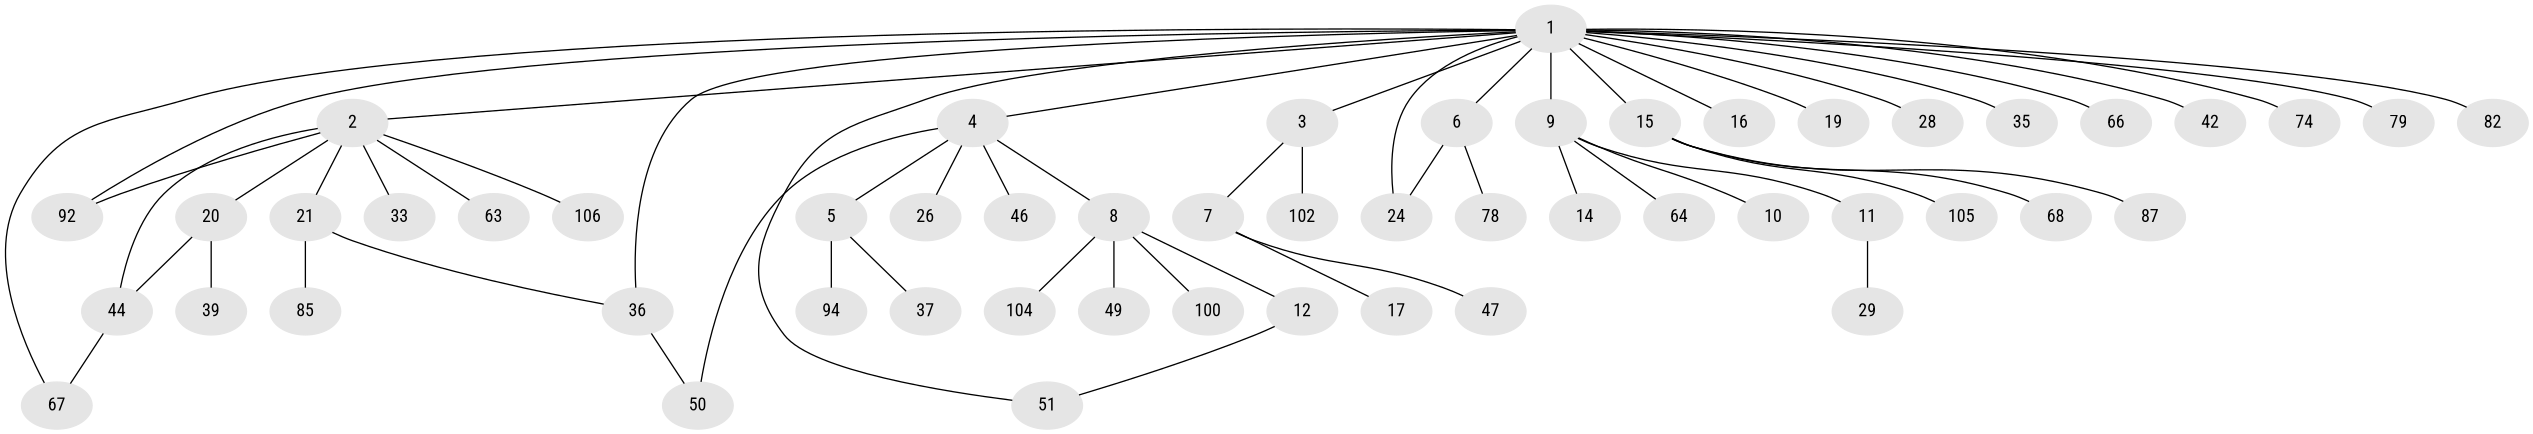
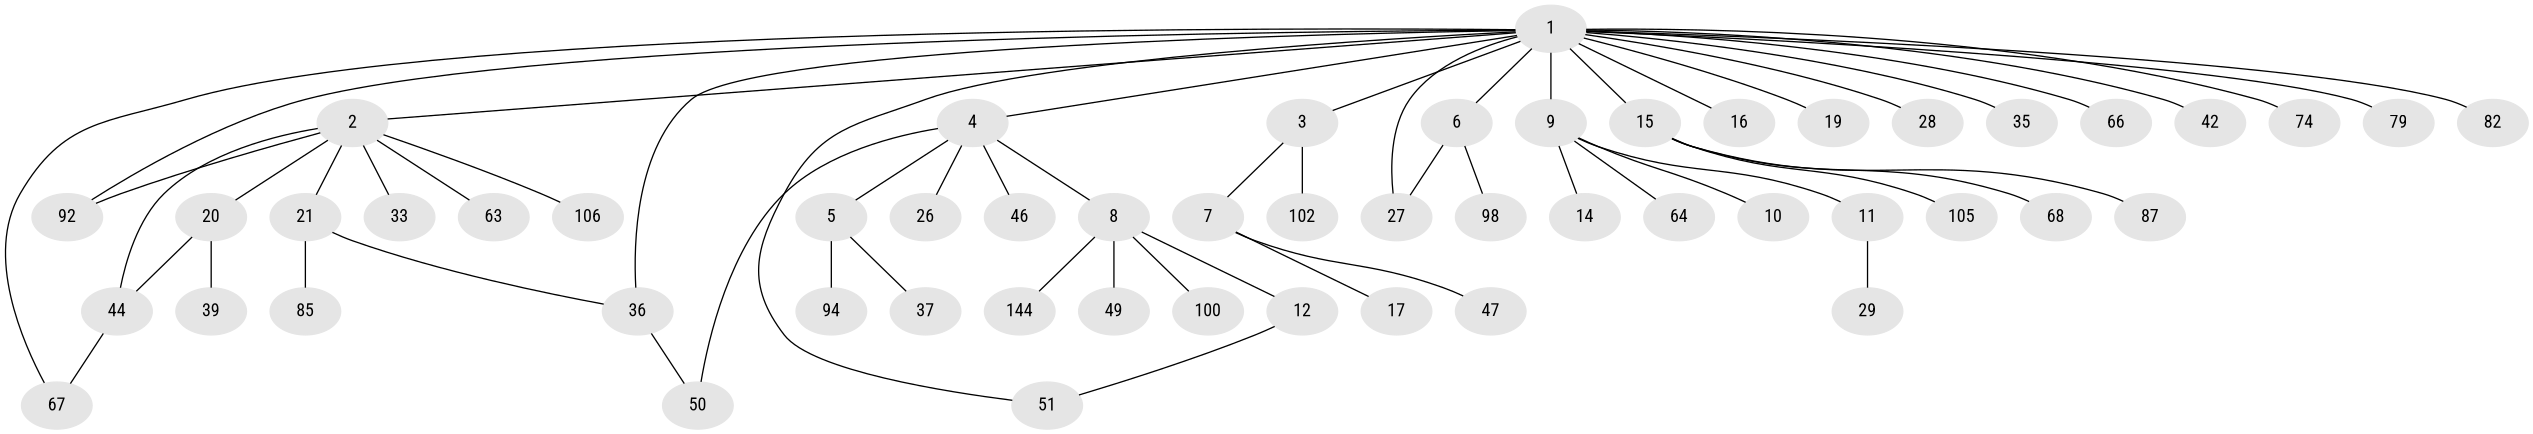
node "24": label "24" -> "27"
node "78": label "78" -> "98"
node "104": label "104" -> "144"
